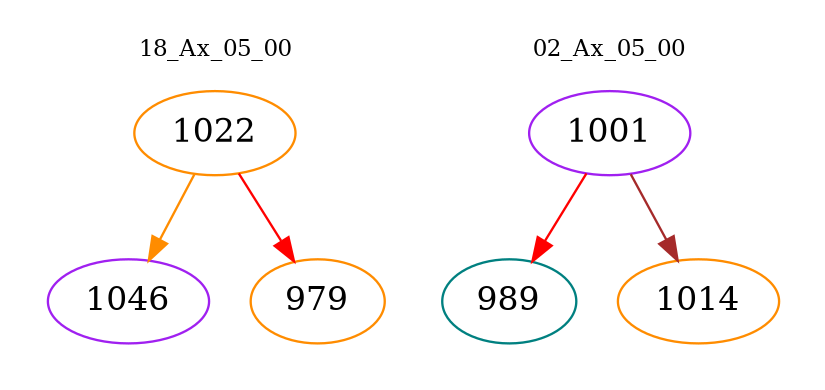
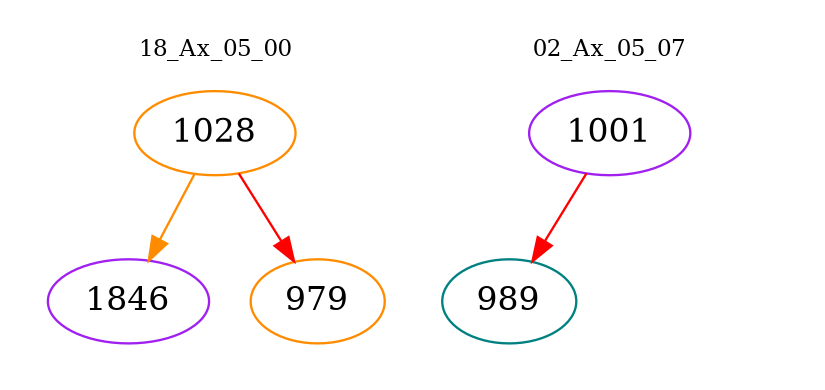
cluster "02_Ax_05_00": label "02_Ax_05_00" -> "02_Ax_05_07"
node "1022": label "1022" -> "1028"
node "1046": label "1046" -> "1846"
node "1014": removed
